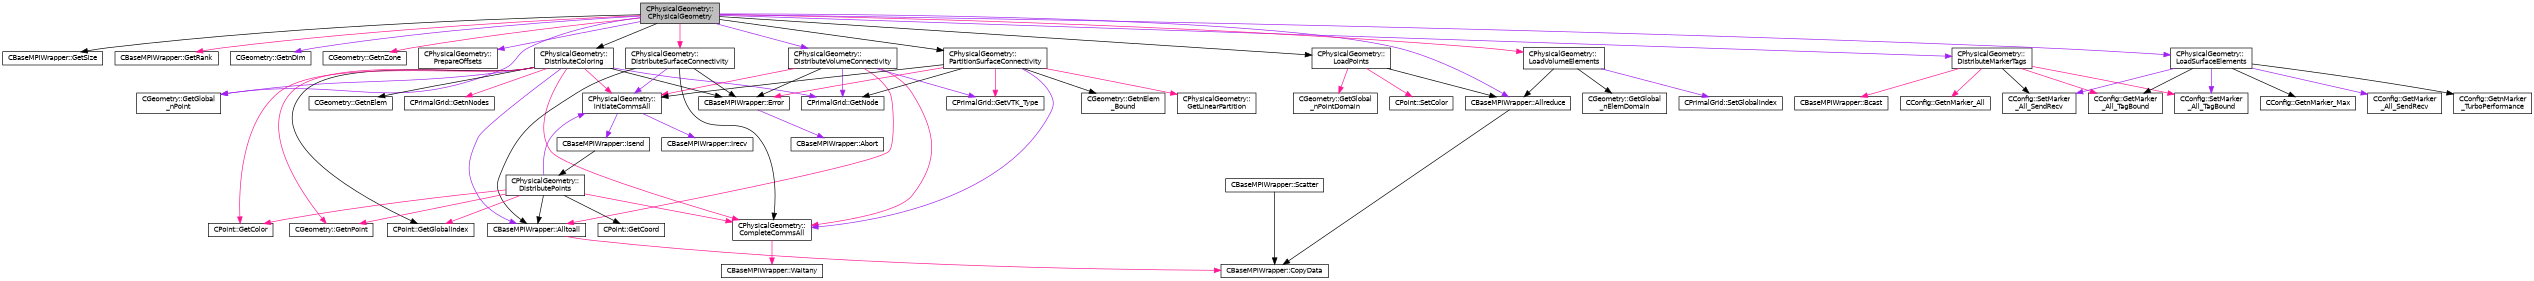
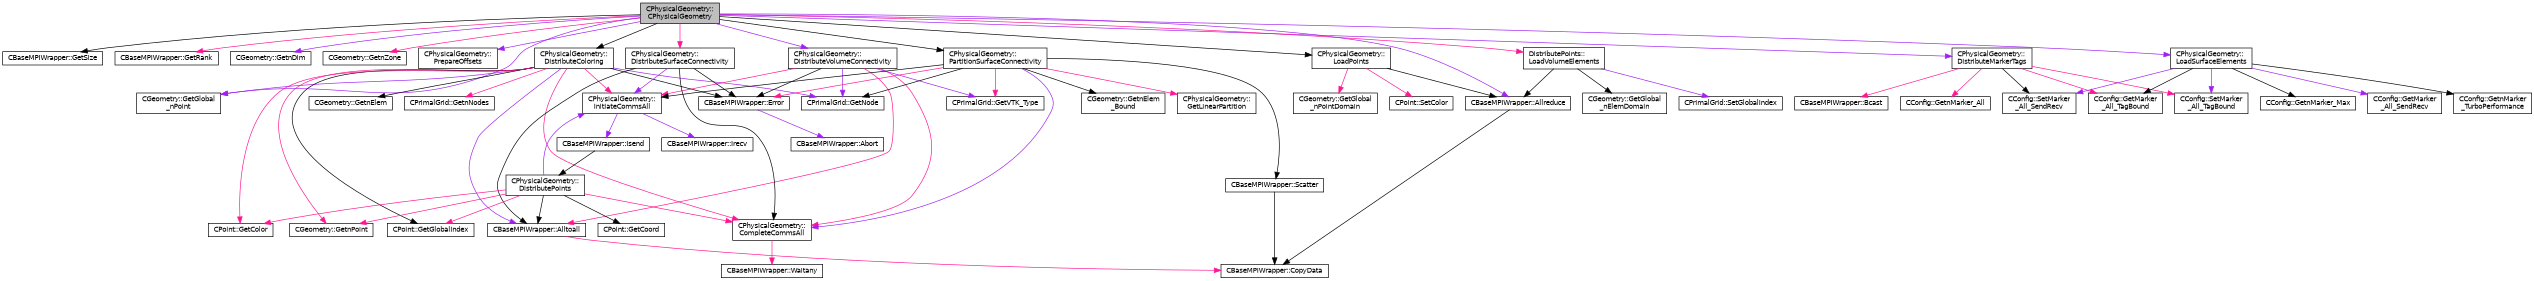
node "CPhysicalGeometry:: LoadVolumeElements": label "CPhysicalGeometry:: LoadVolumeElements" -> "DistributePoints:: LoadVolumeElements"
edge "CPhysicalGeometry:: PartitionSurfaceConnectivity" -> "CBaseMPIWrapper::Scatter": added
